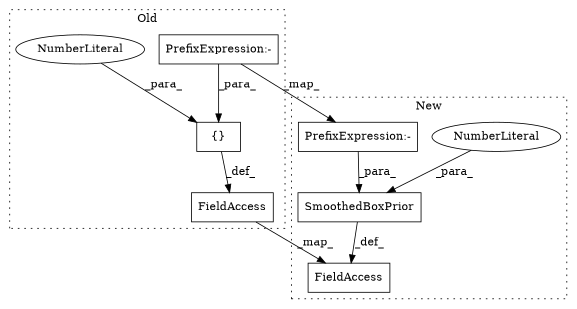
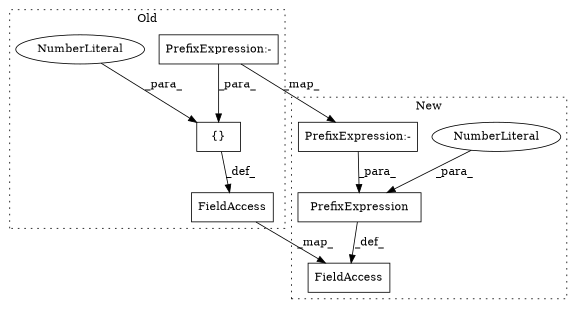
node "SmoothedBoxPrior": label "SmoothedBoxPrior" -> "PrefixExpression"
